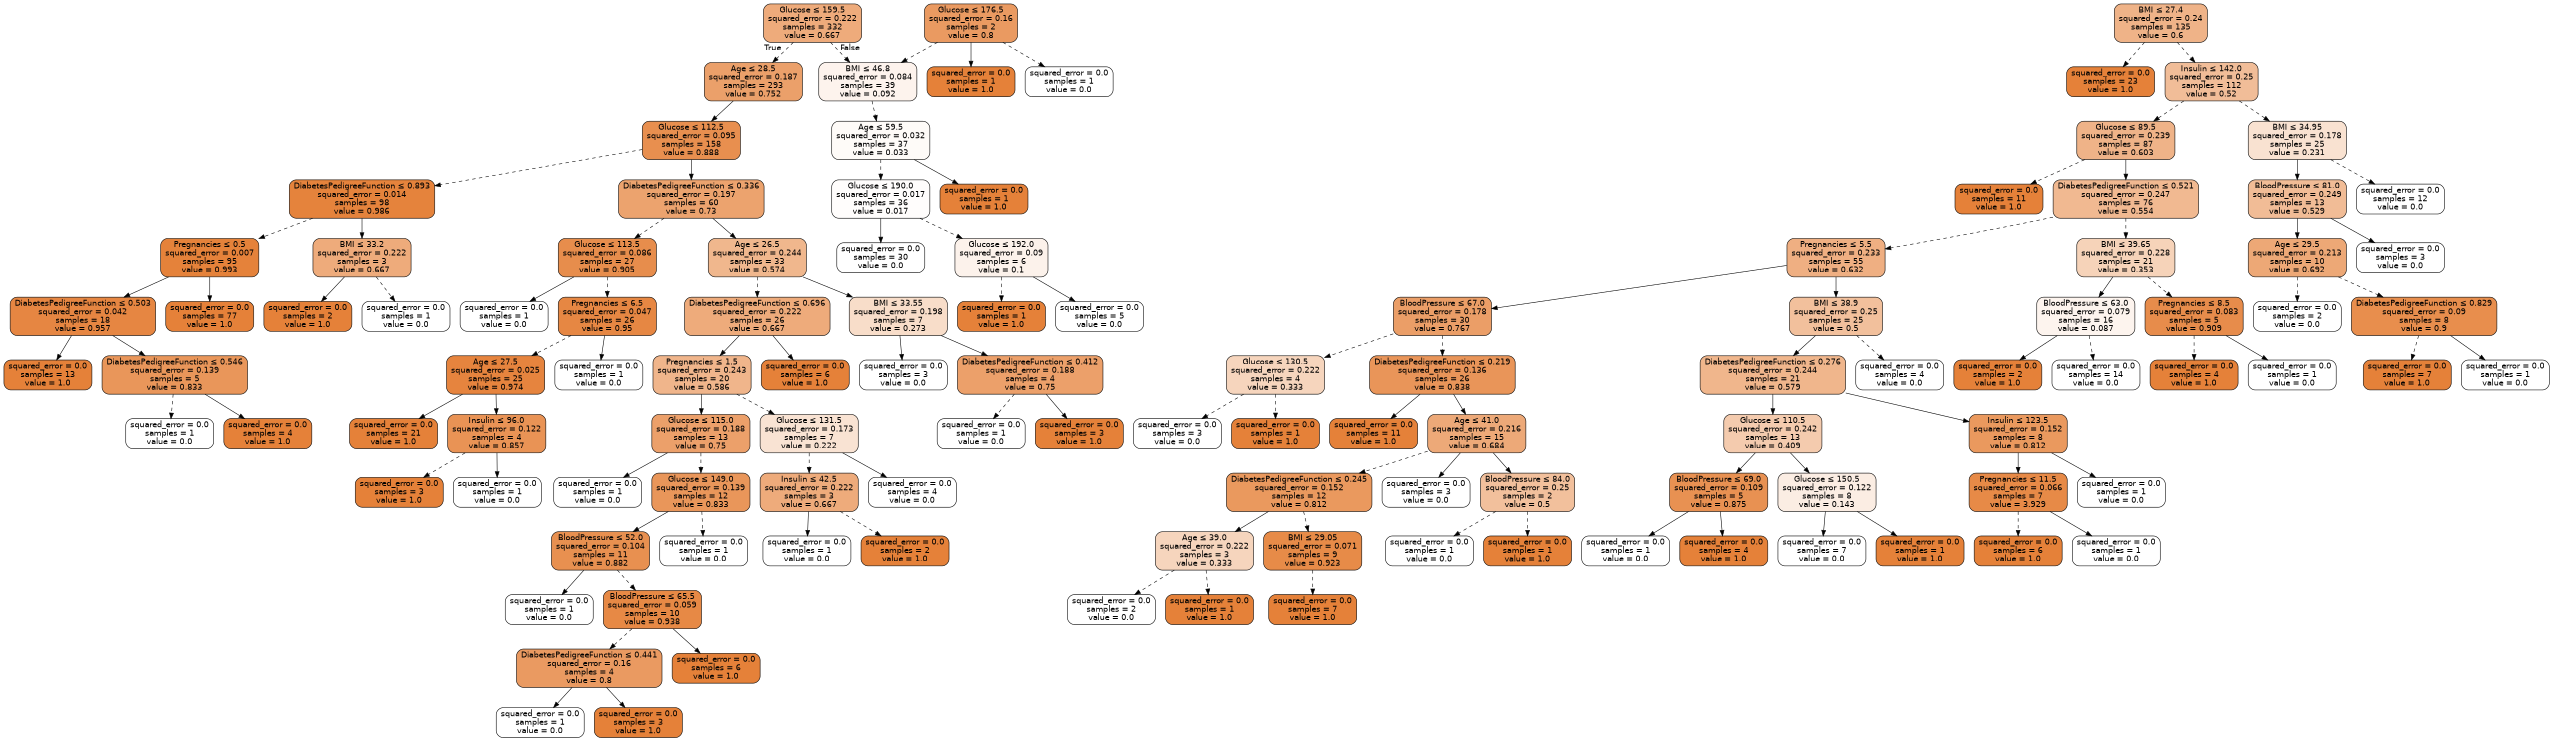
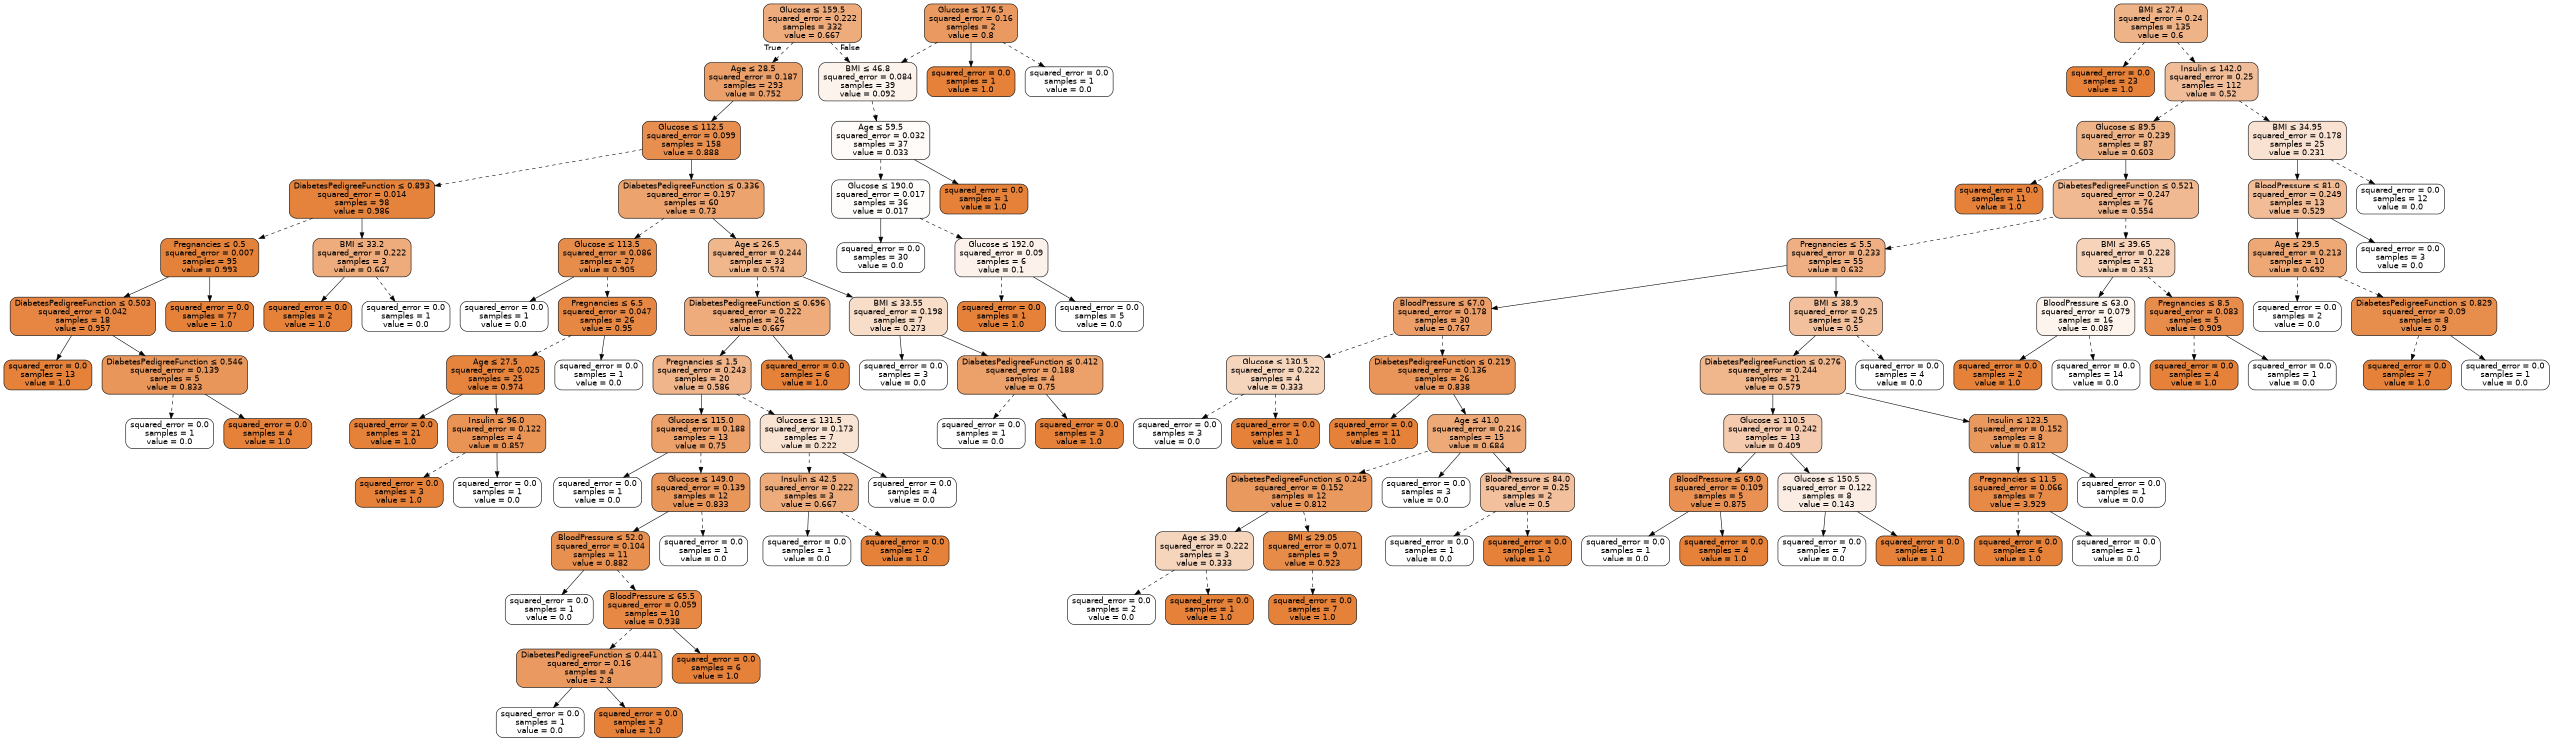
node "Glucose ≤ 112.5": text "squared_error = 0.095" -> "squared_error = 0.099"
node "DiabetesPedigreeFunction ≤ 0.441": text "value = 0.8" -> "value = 2.8"
